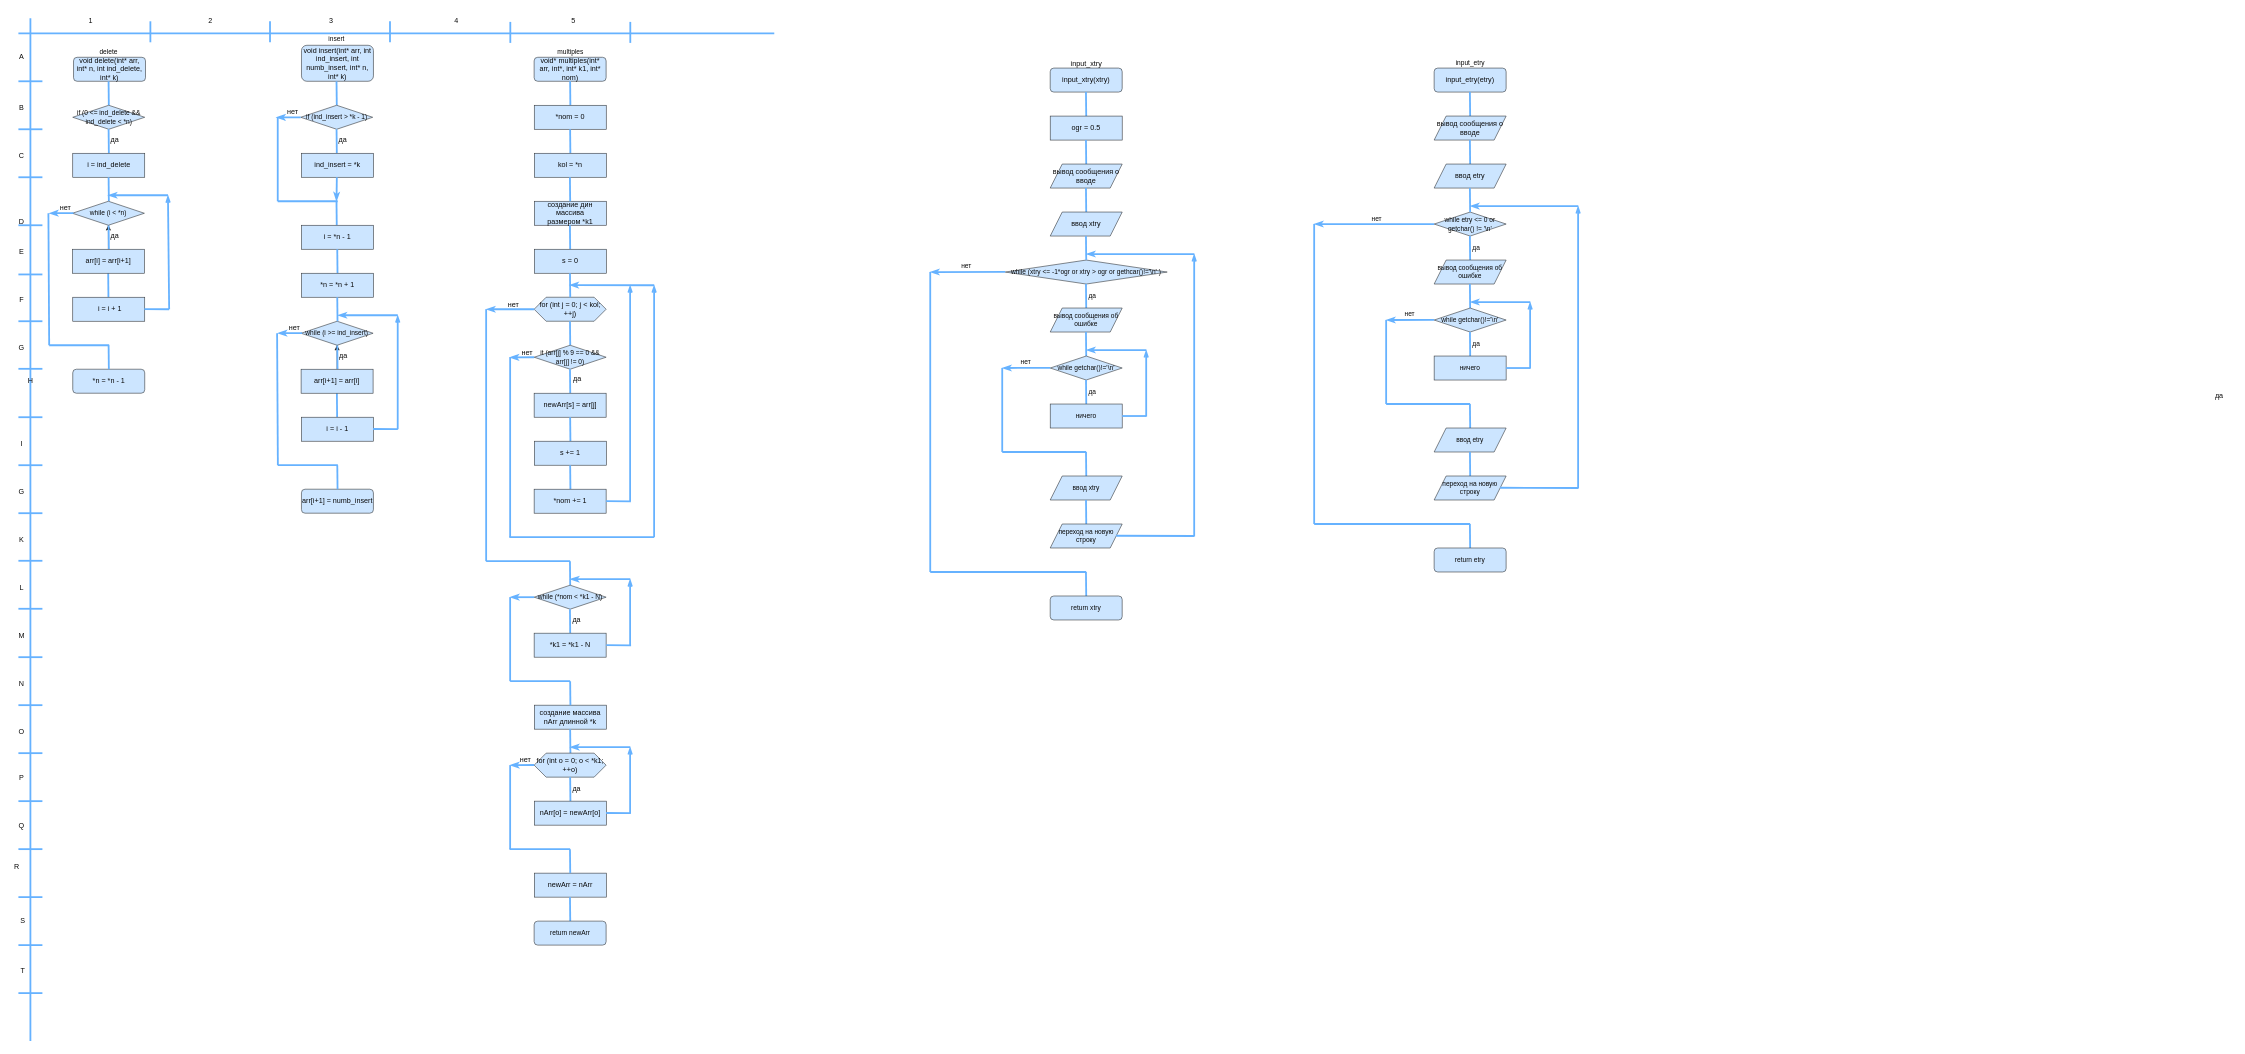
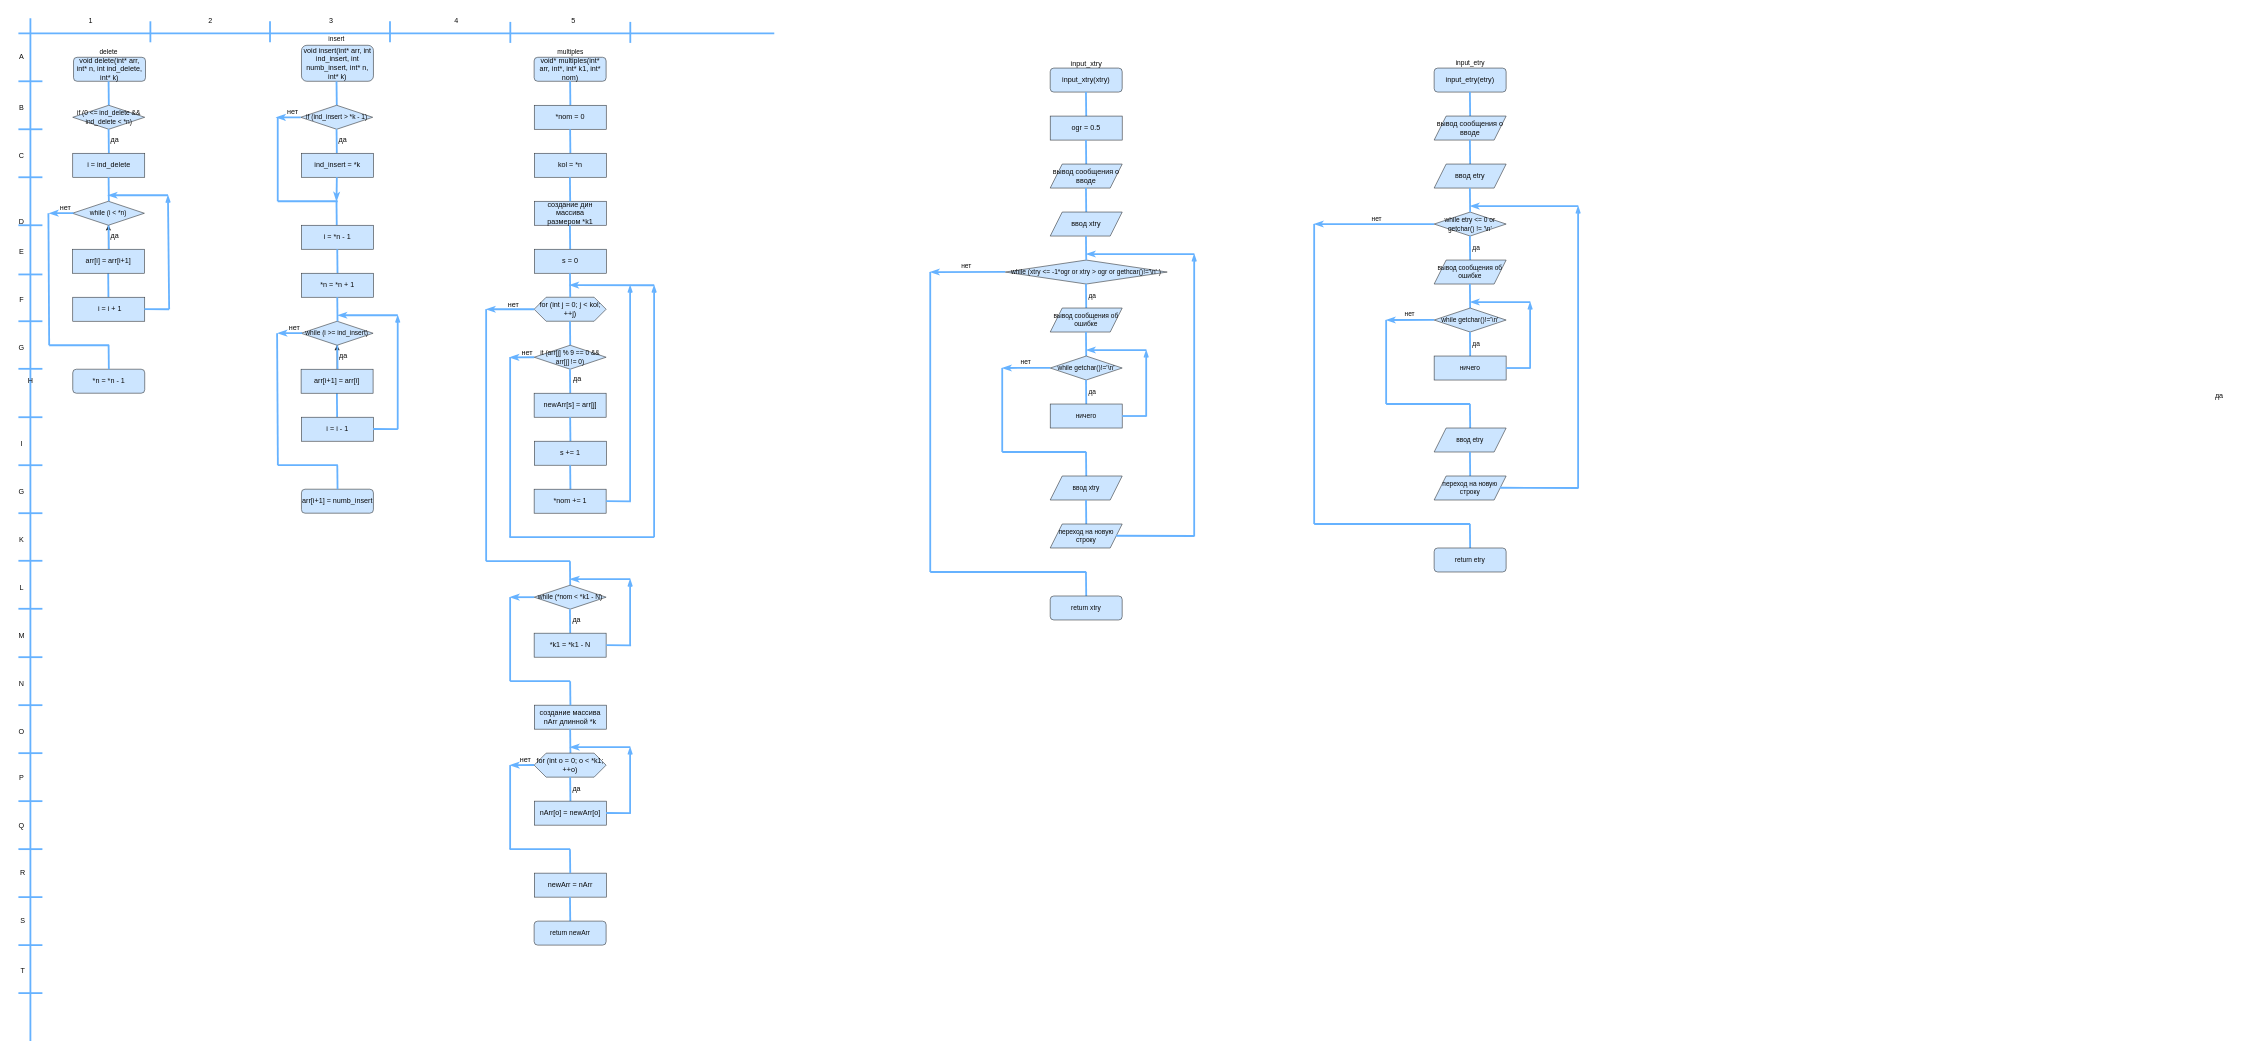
node "R": moved (17, 867) -> (23, 873)
